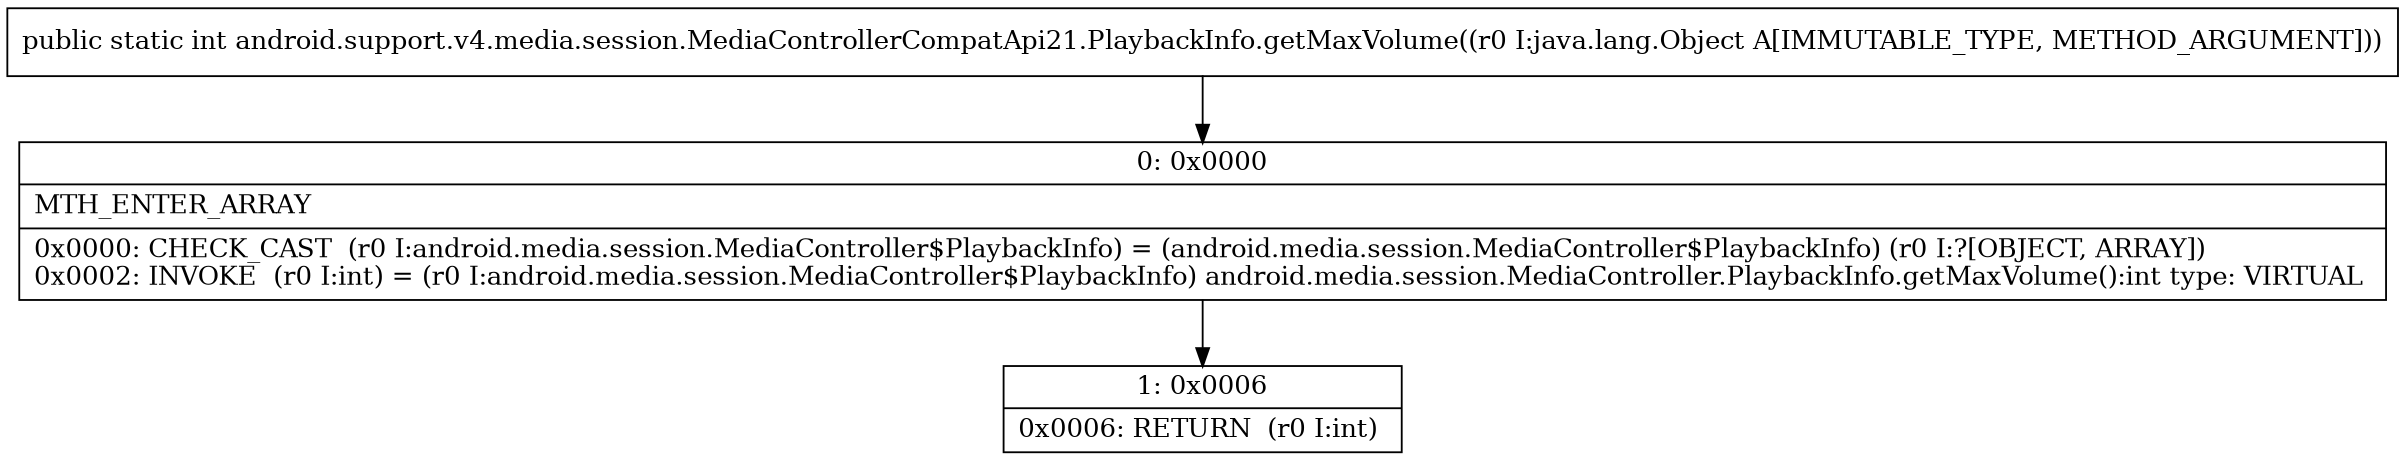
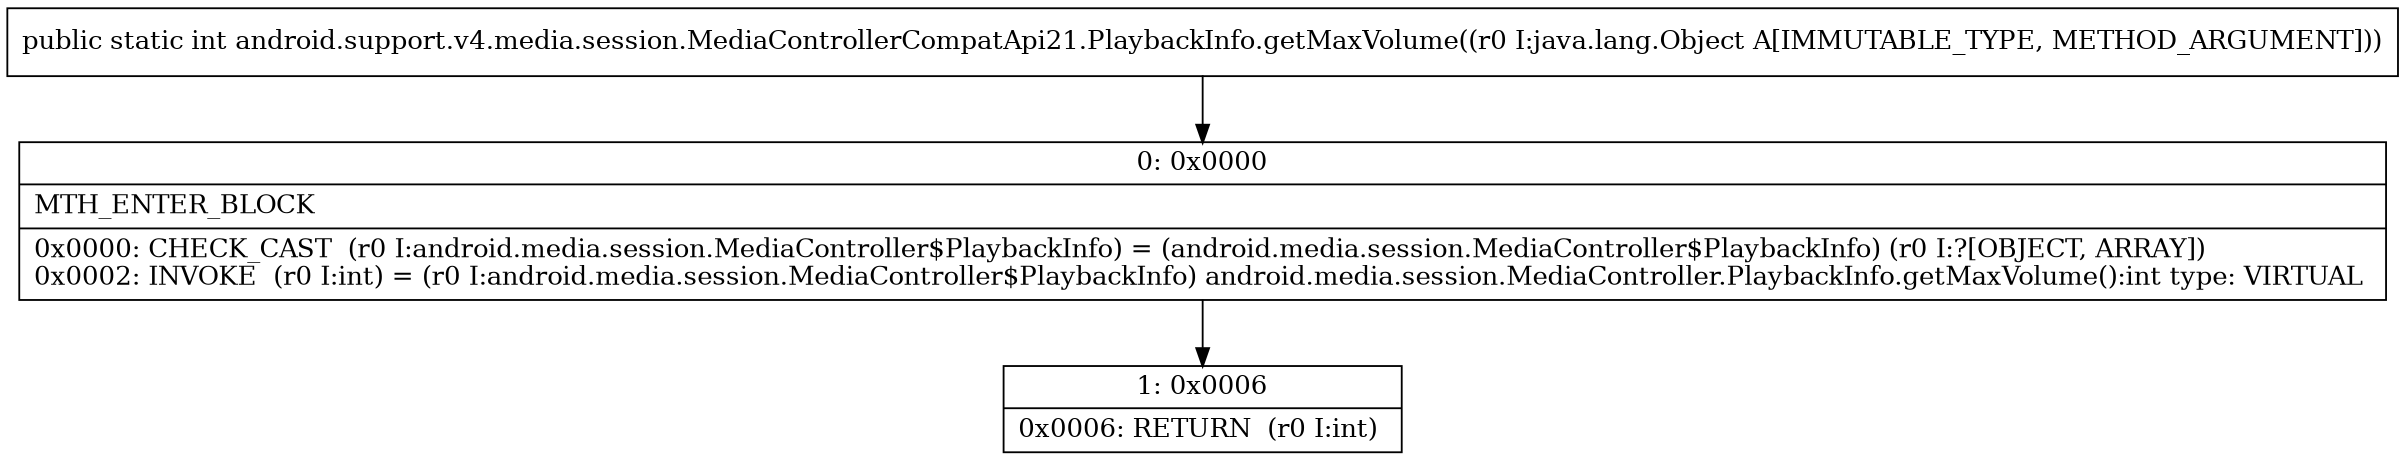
node "0: 0x0000": text "MTH_ENTER_ARRAY" -> "MTH_ENTER_BLOCK"
